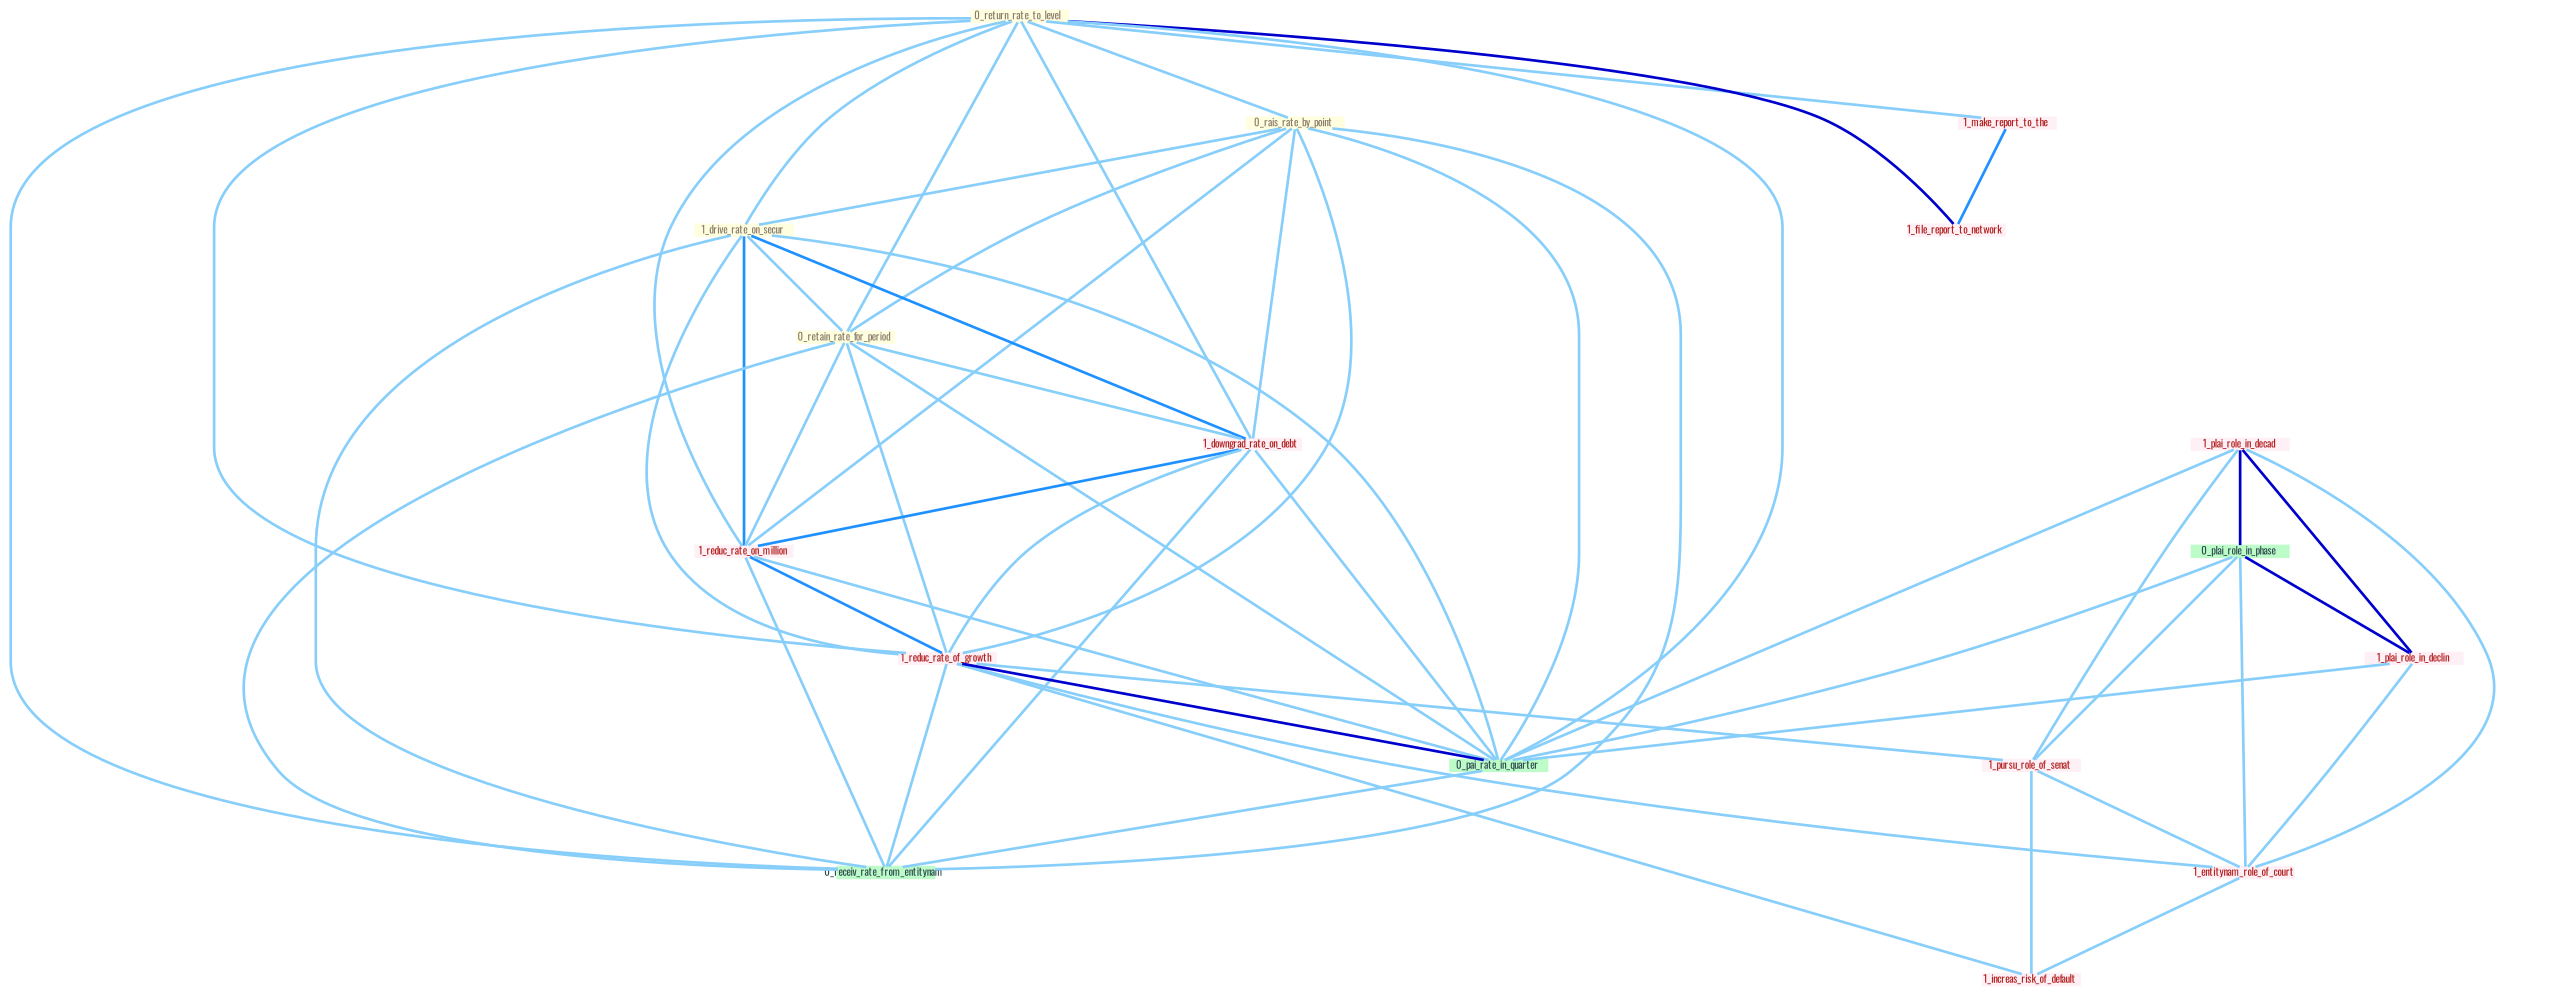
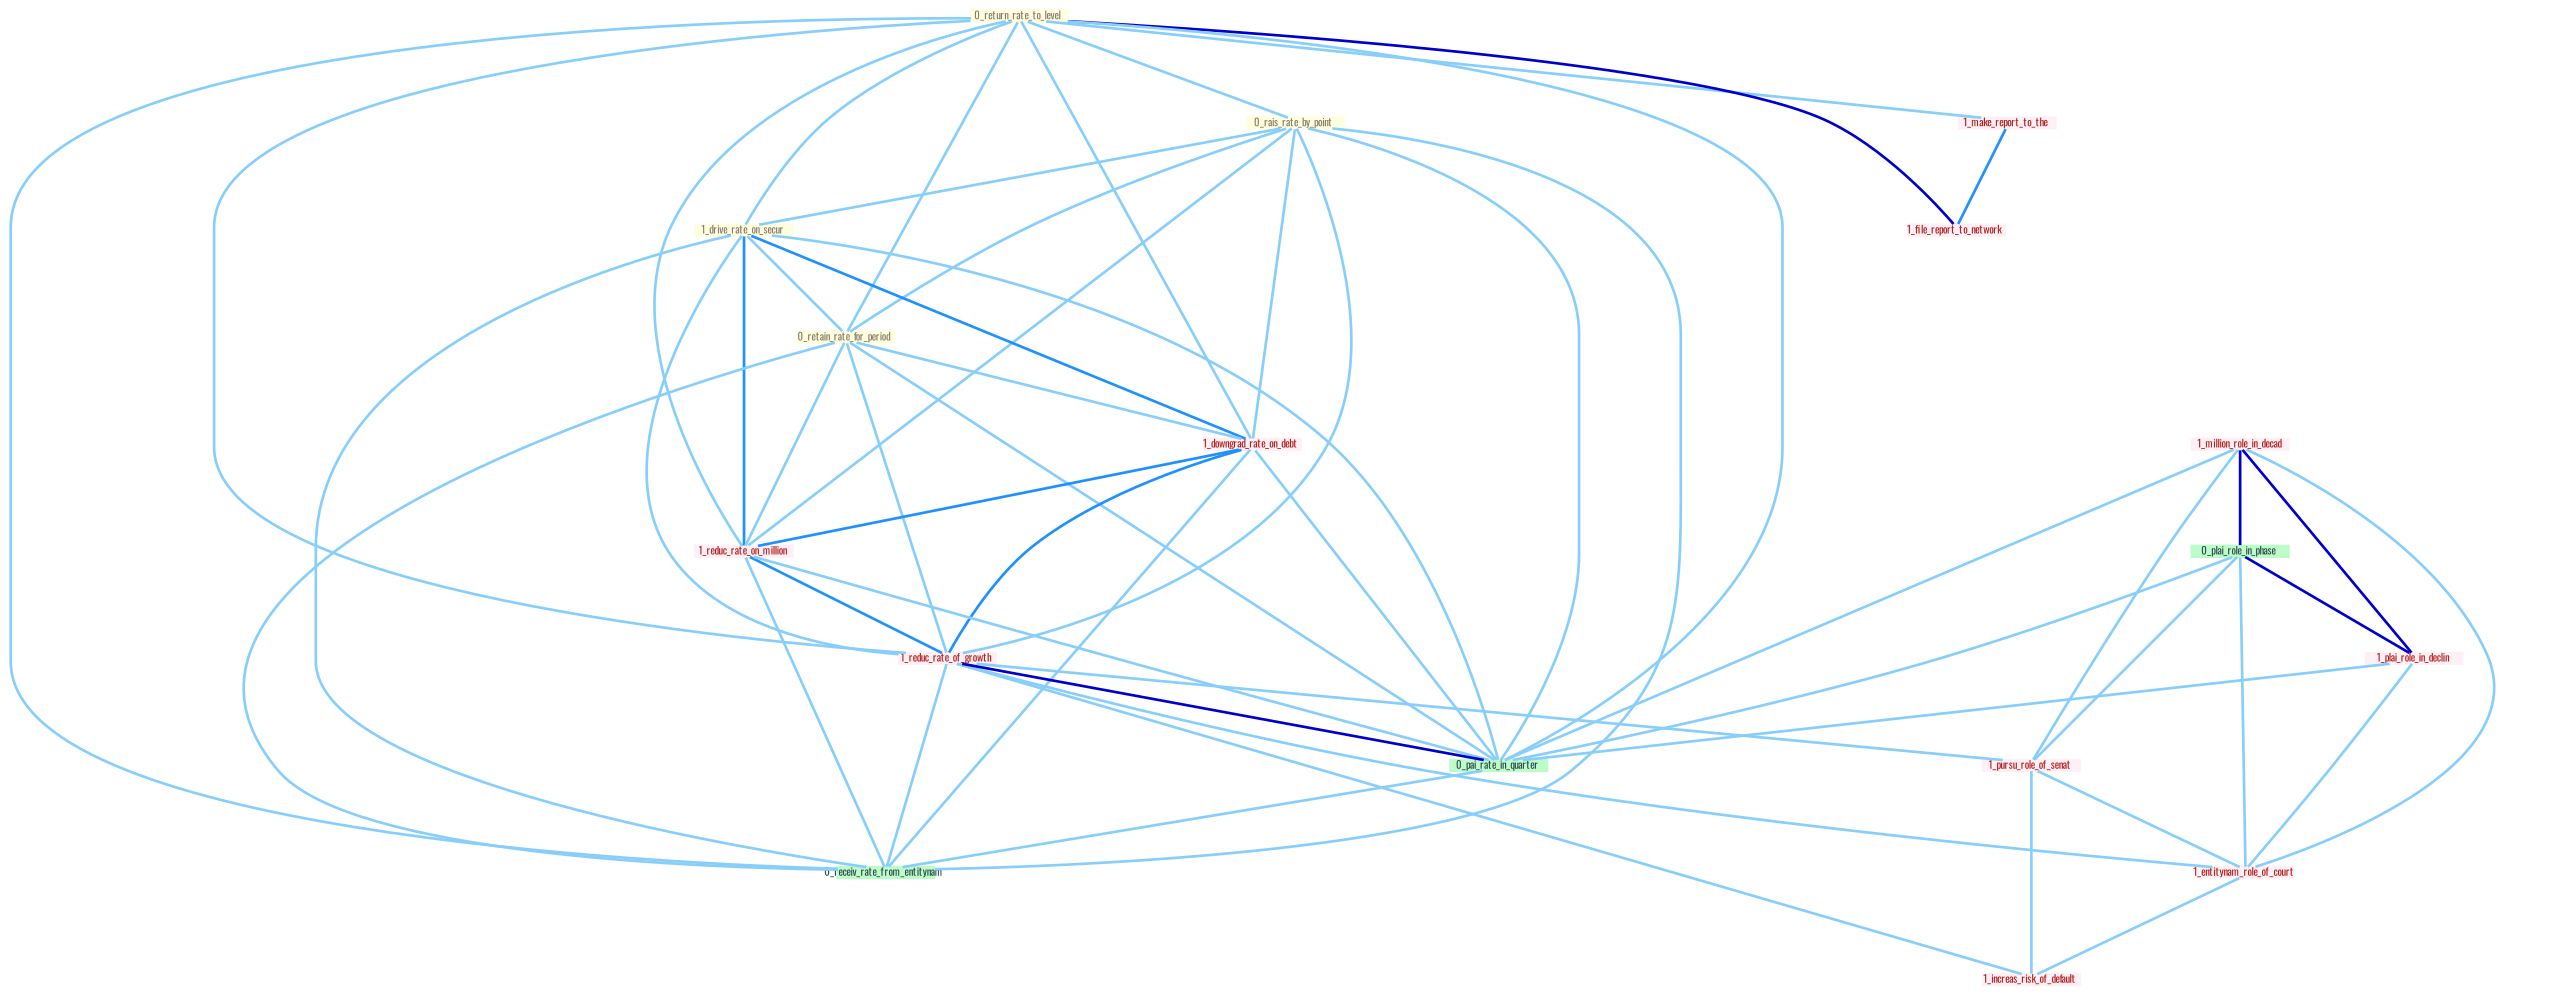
node "1_plai_role_in_decad": label "1_plai_role_in_decad" -> "1_million_role_in_decad"
edge "1_downgrad_rate_on_debt" -- "1_reduc_rate_of_growth": color #87cefa -> #1e90ff
